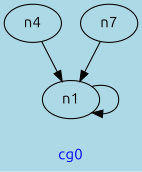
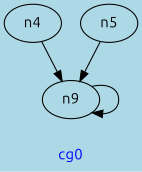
node "n7": label "n7" -> "n5"
node "n1": label "n1" -> "n9"
